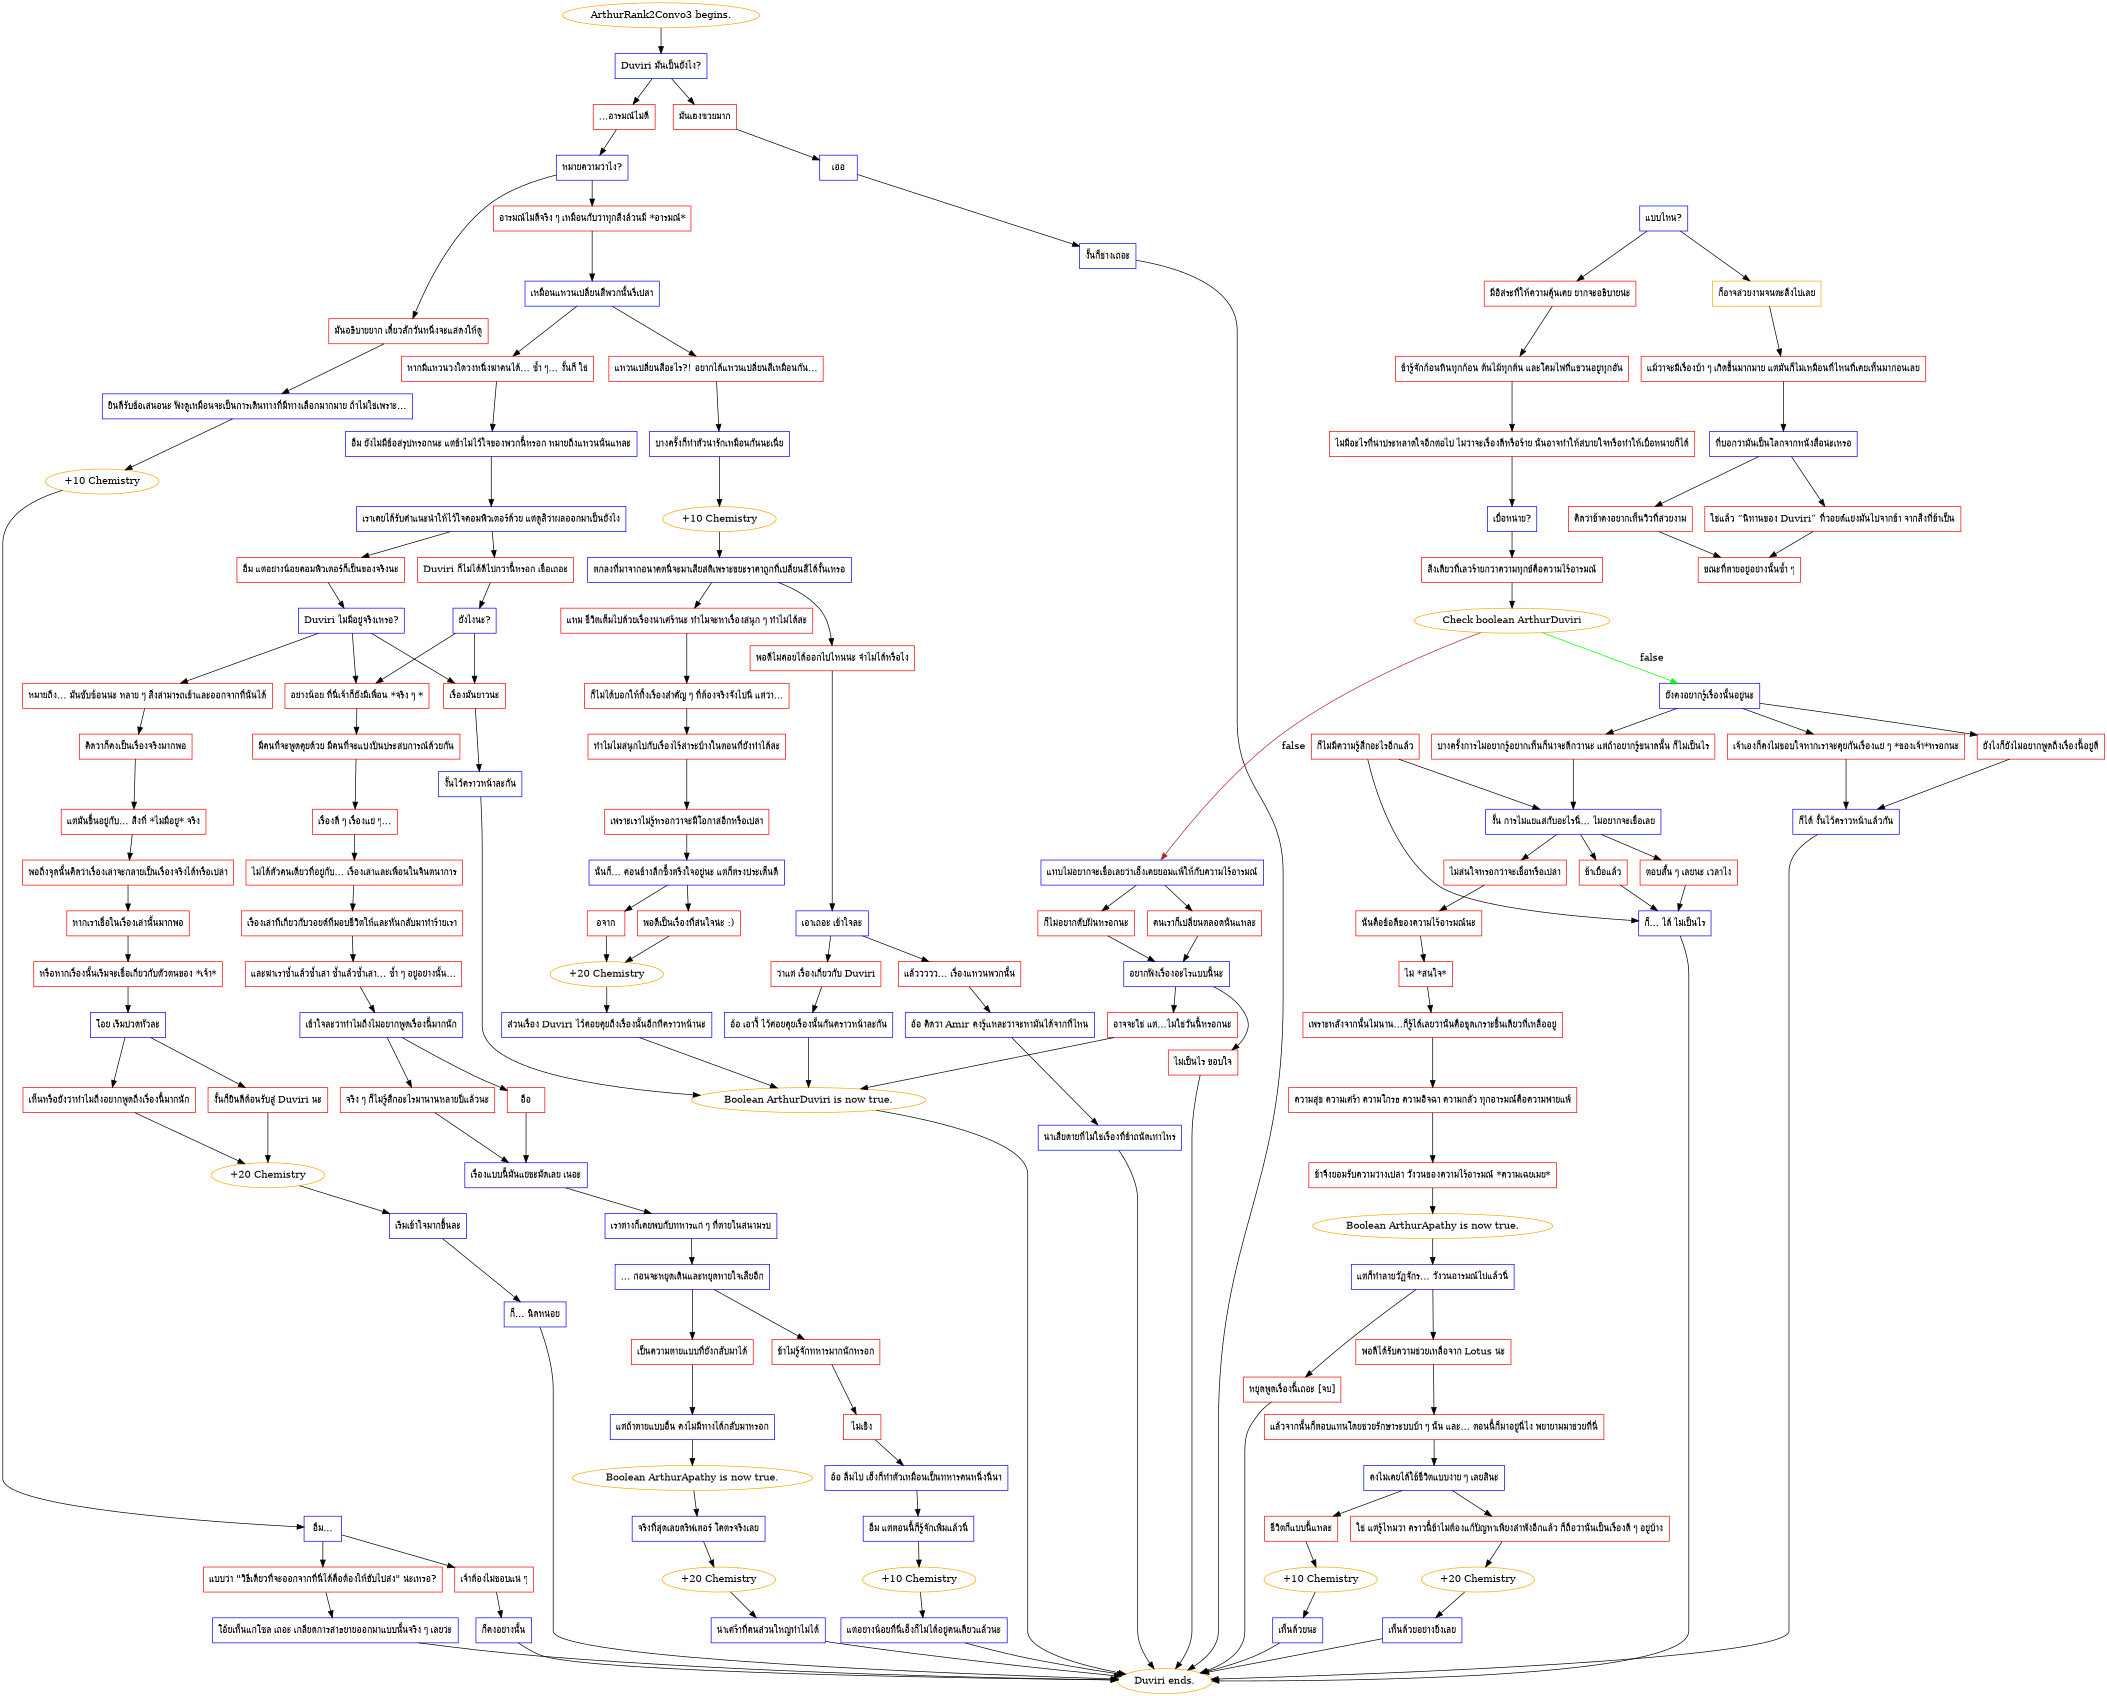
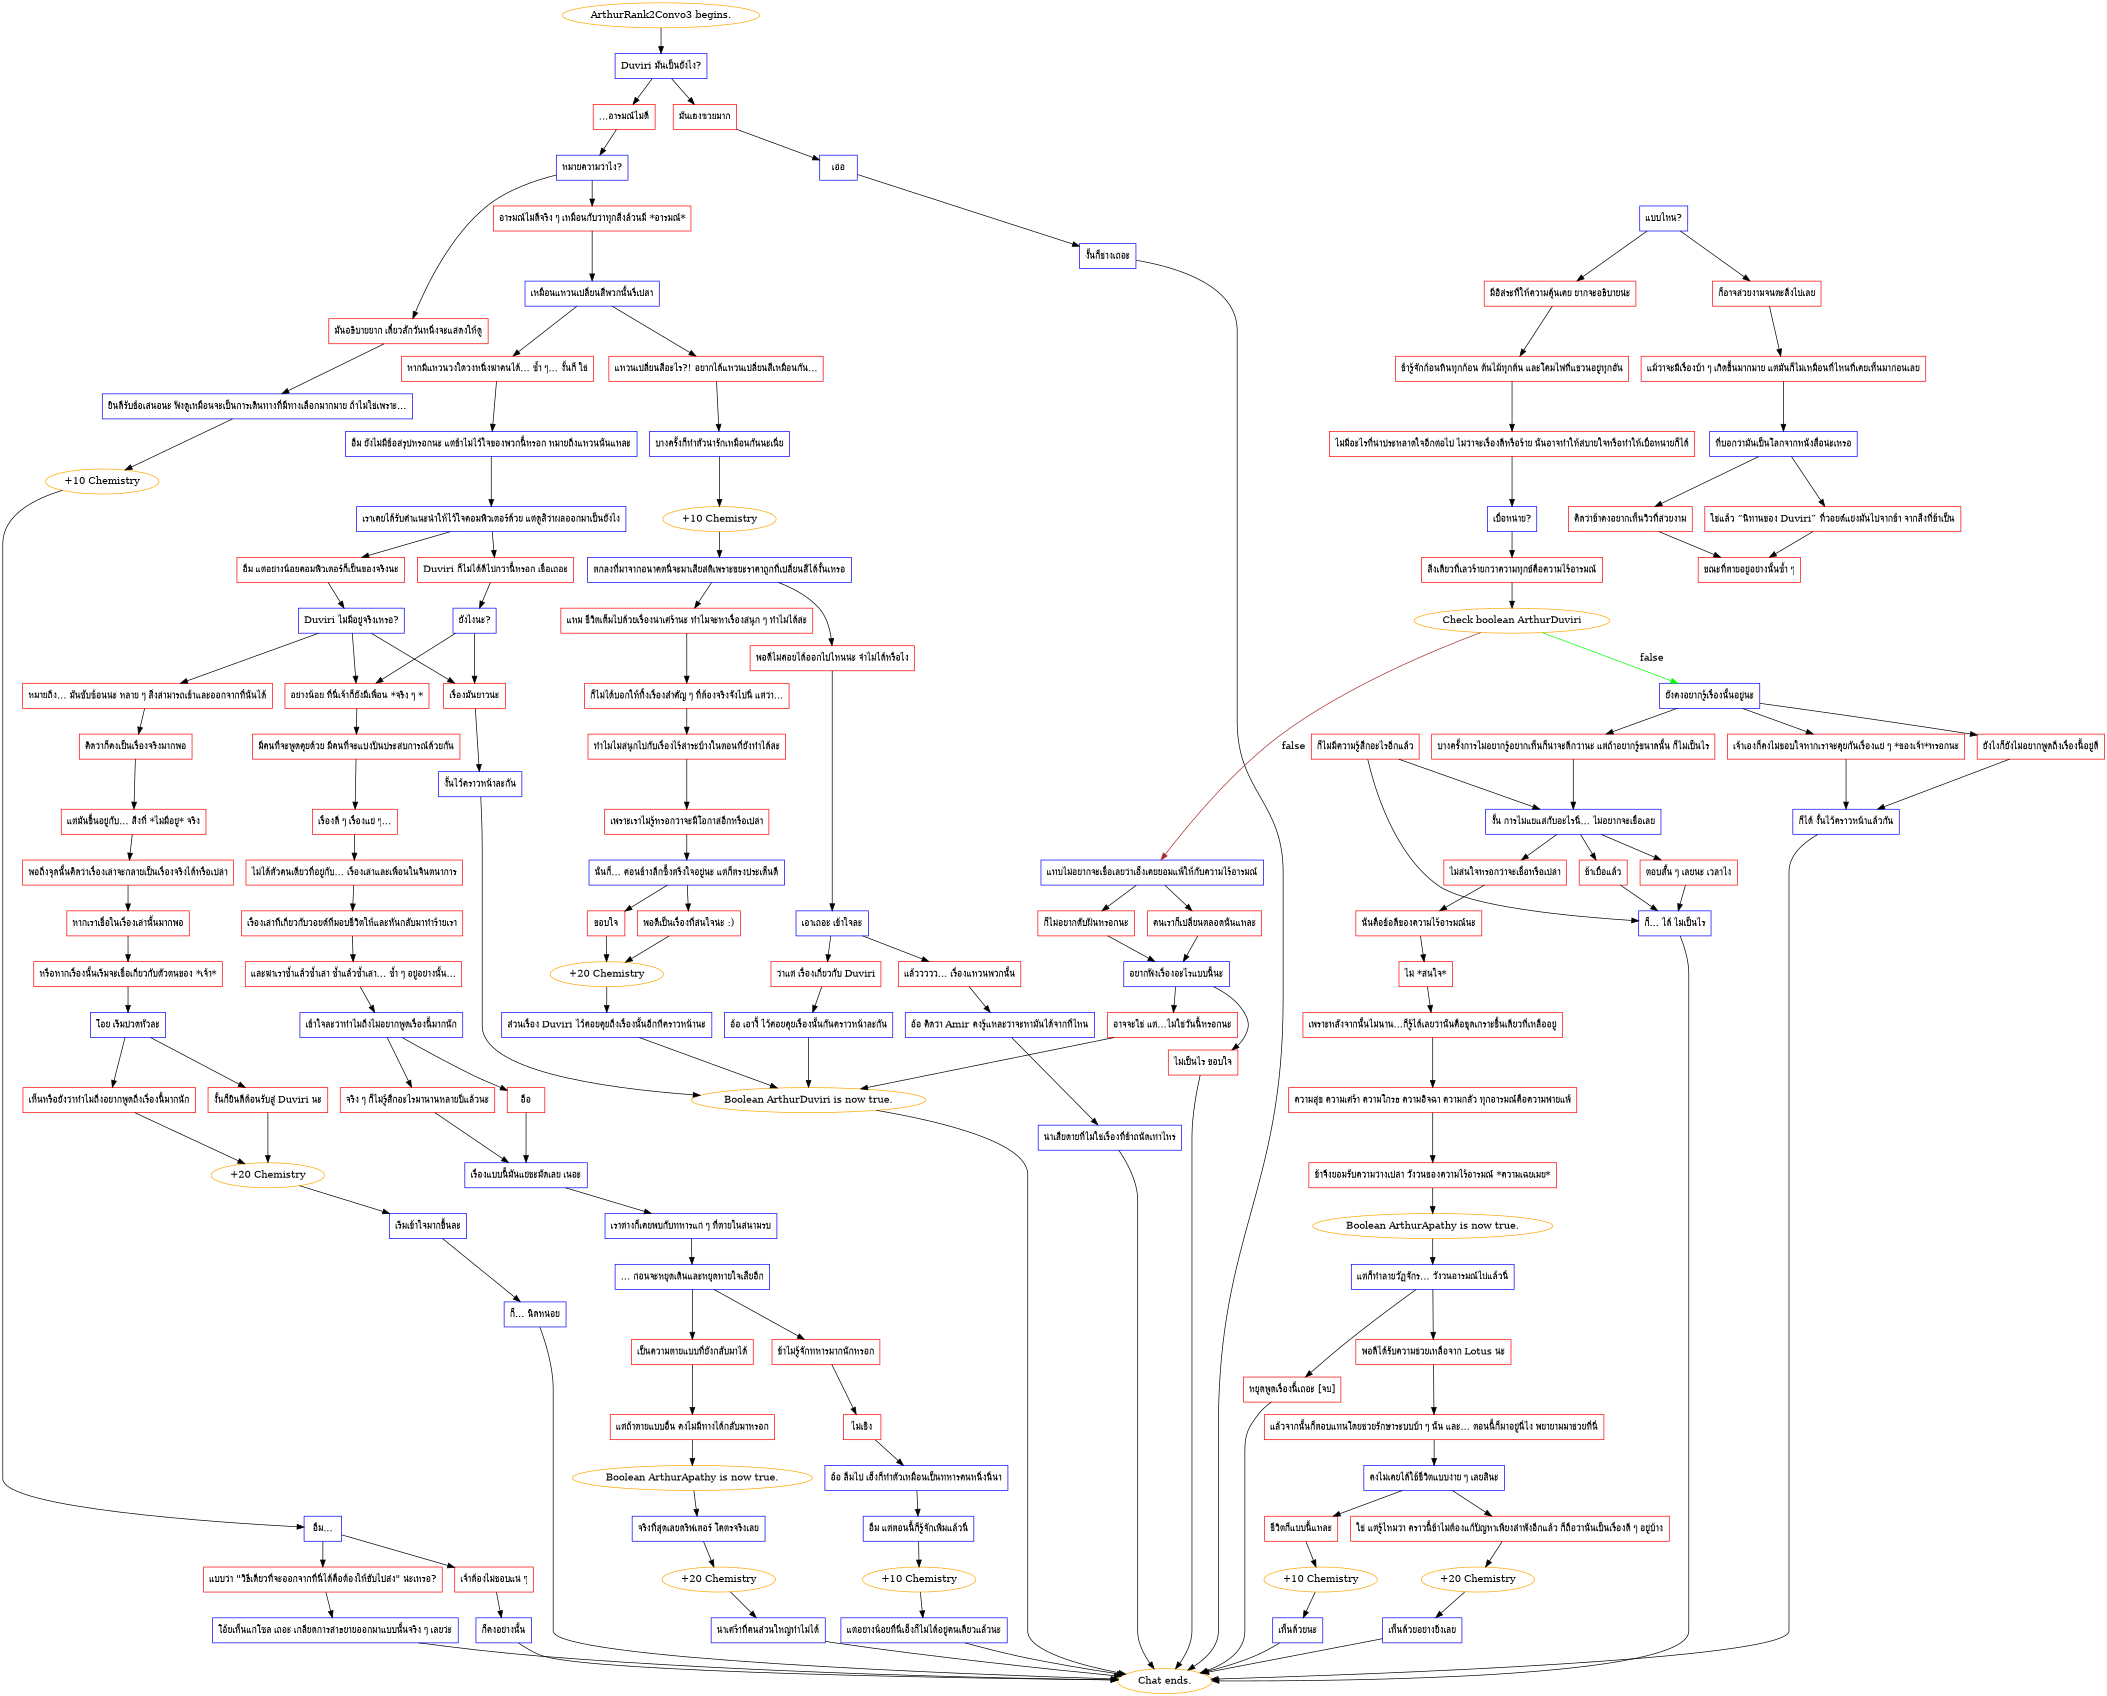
node "ก็อาจสวยงามจนตะลึงไปเลย": color orange -> red
node "อจาก": label "อจาก" -> "ขอบใจ"
node "แต่ถ้าตายแบบอื่น คงไม่มีทางได้กลับมาหรอก": color blue -> red
node "Duviri ends.": label "Duviri ends." -> "Chat ends."
